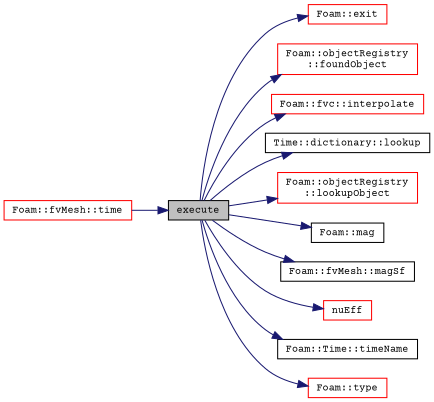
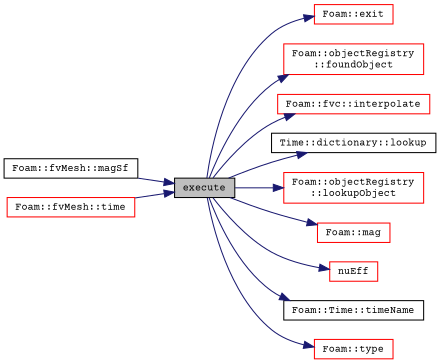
node "Foam::mag": color black -> red
edge "execute" -> "Foam::fvMesh::magSf": reversed
